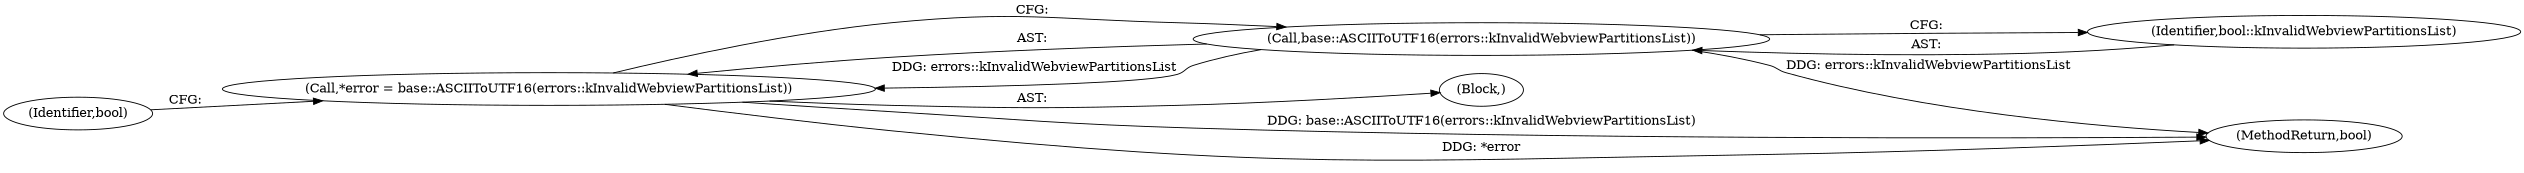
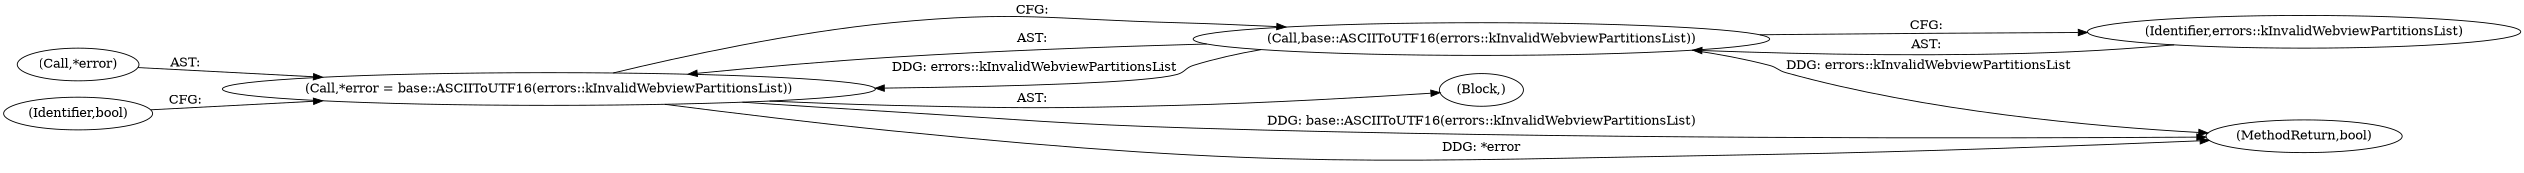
node "(Identifier,bool::kInvalidWebviewPartitionsList)": label "(Identifier,bool::kInvalidWebviewPartitionsList)" -> "(Identifier,errors::kInvalidWebviewPartitionsList)"
node "(Call,*error)": added
